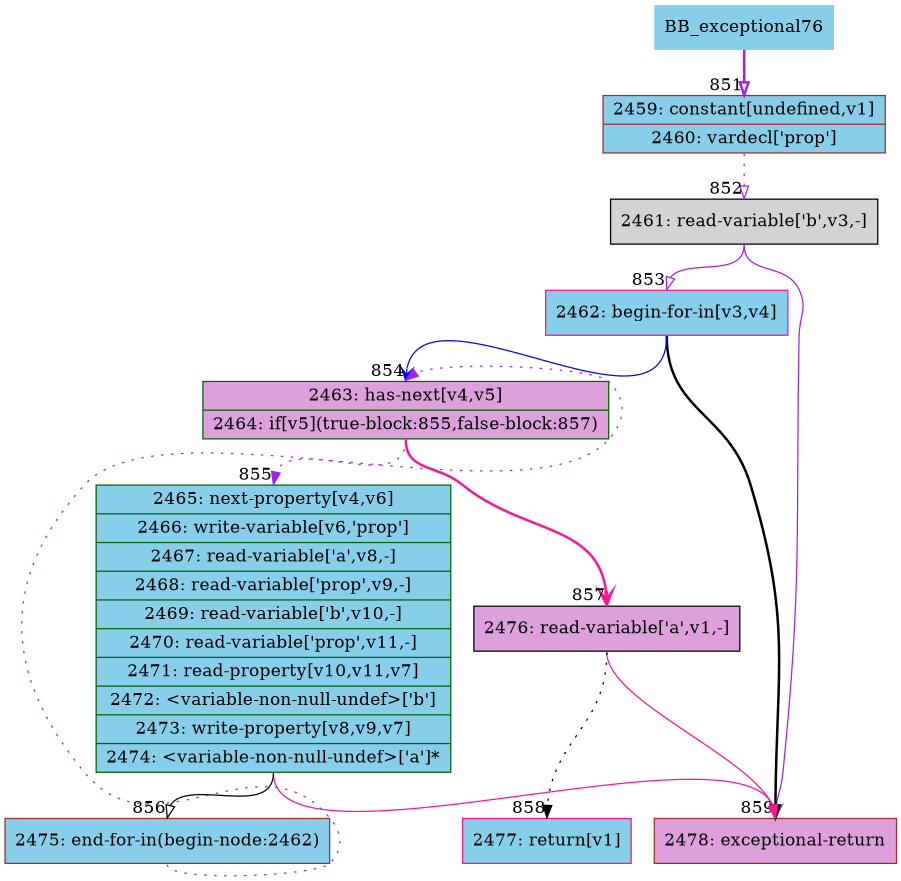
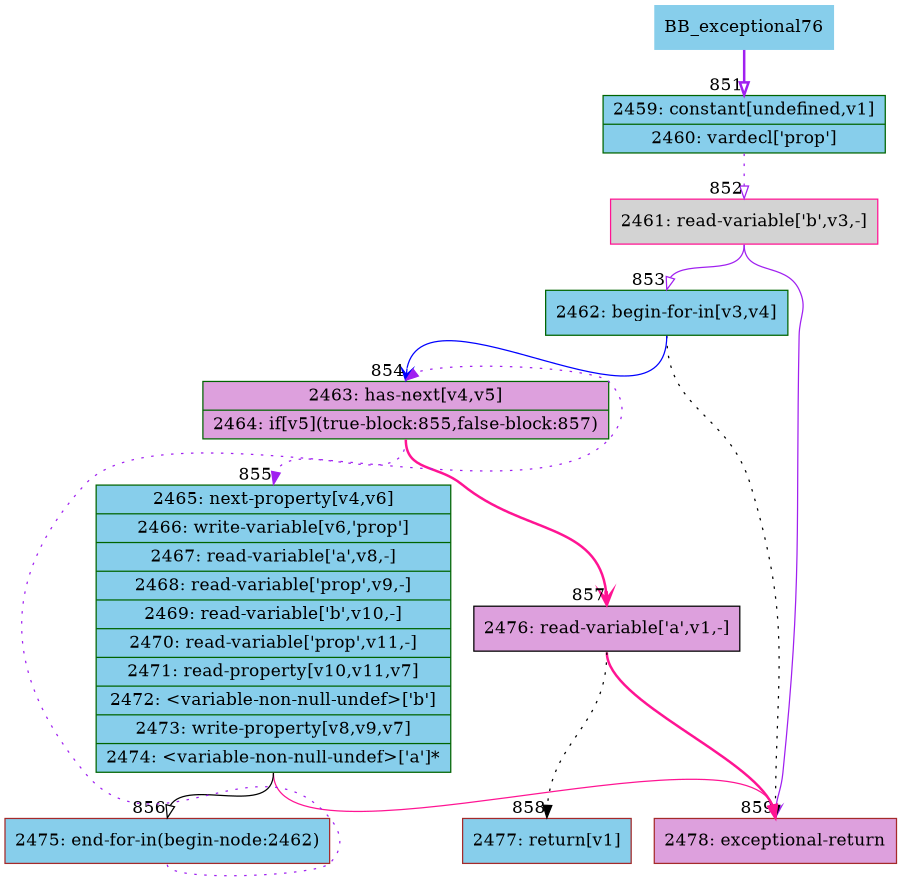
node "2459: constant[undefined,v1]": color brown -> darkgreen
node "2461: read-variable['b',v3,-]": color black -> deeppink
node "2462: begin-for-in[v3,v4]": color deeppink -> darkgreen
edge "2462: begin-for-in[v3,v4]" -> "2478: exceptional-return": style bold -> dotted
edge "2476: read-variable['a',v1,-]" -> "2478: exceptional-return": style solid -> bold
node "2477: return[v1]": color deeppink -> brown
